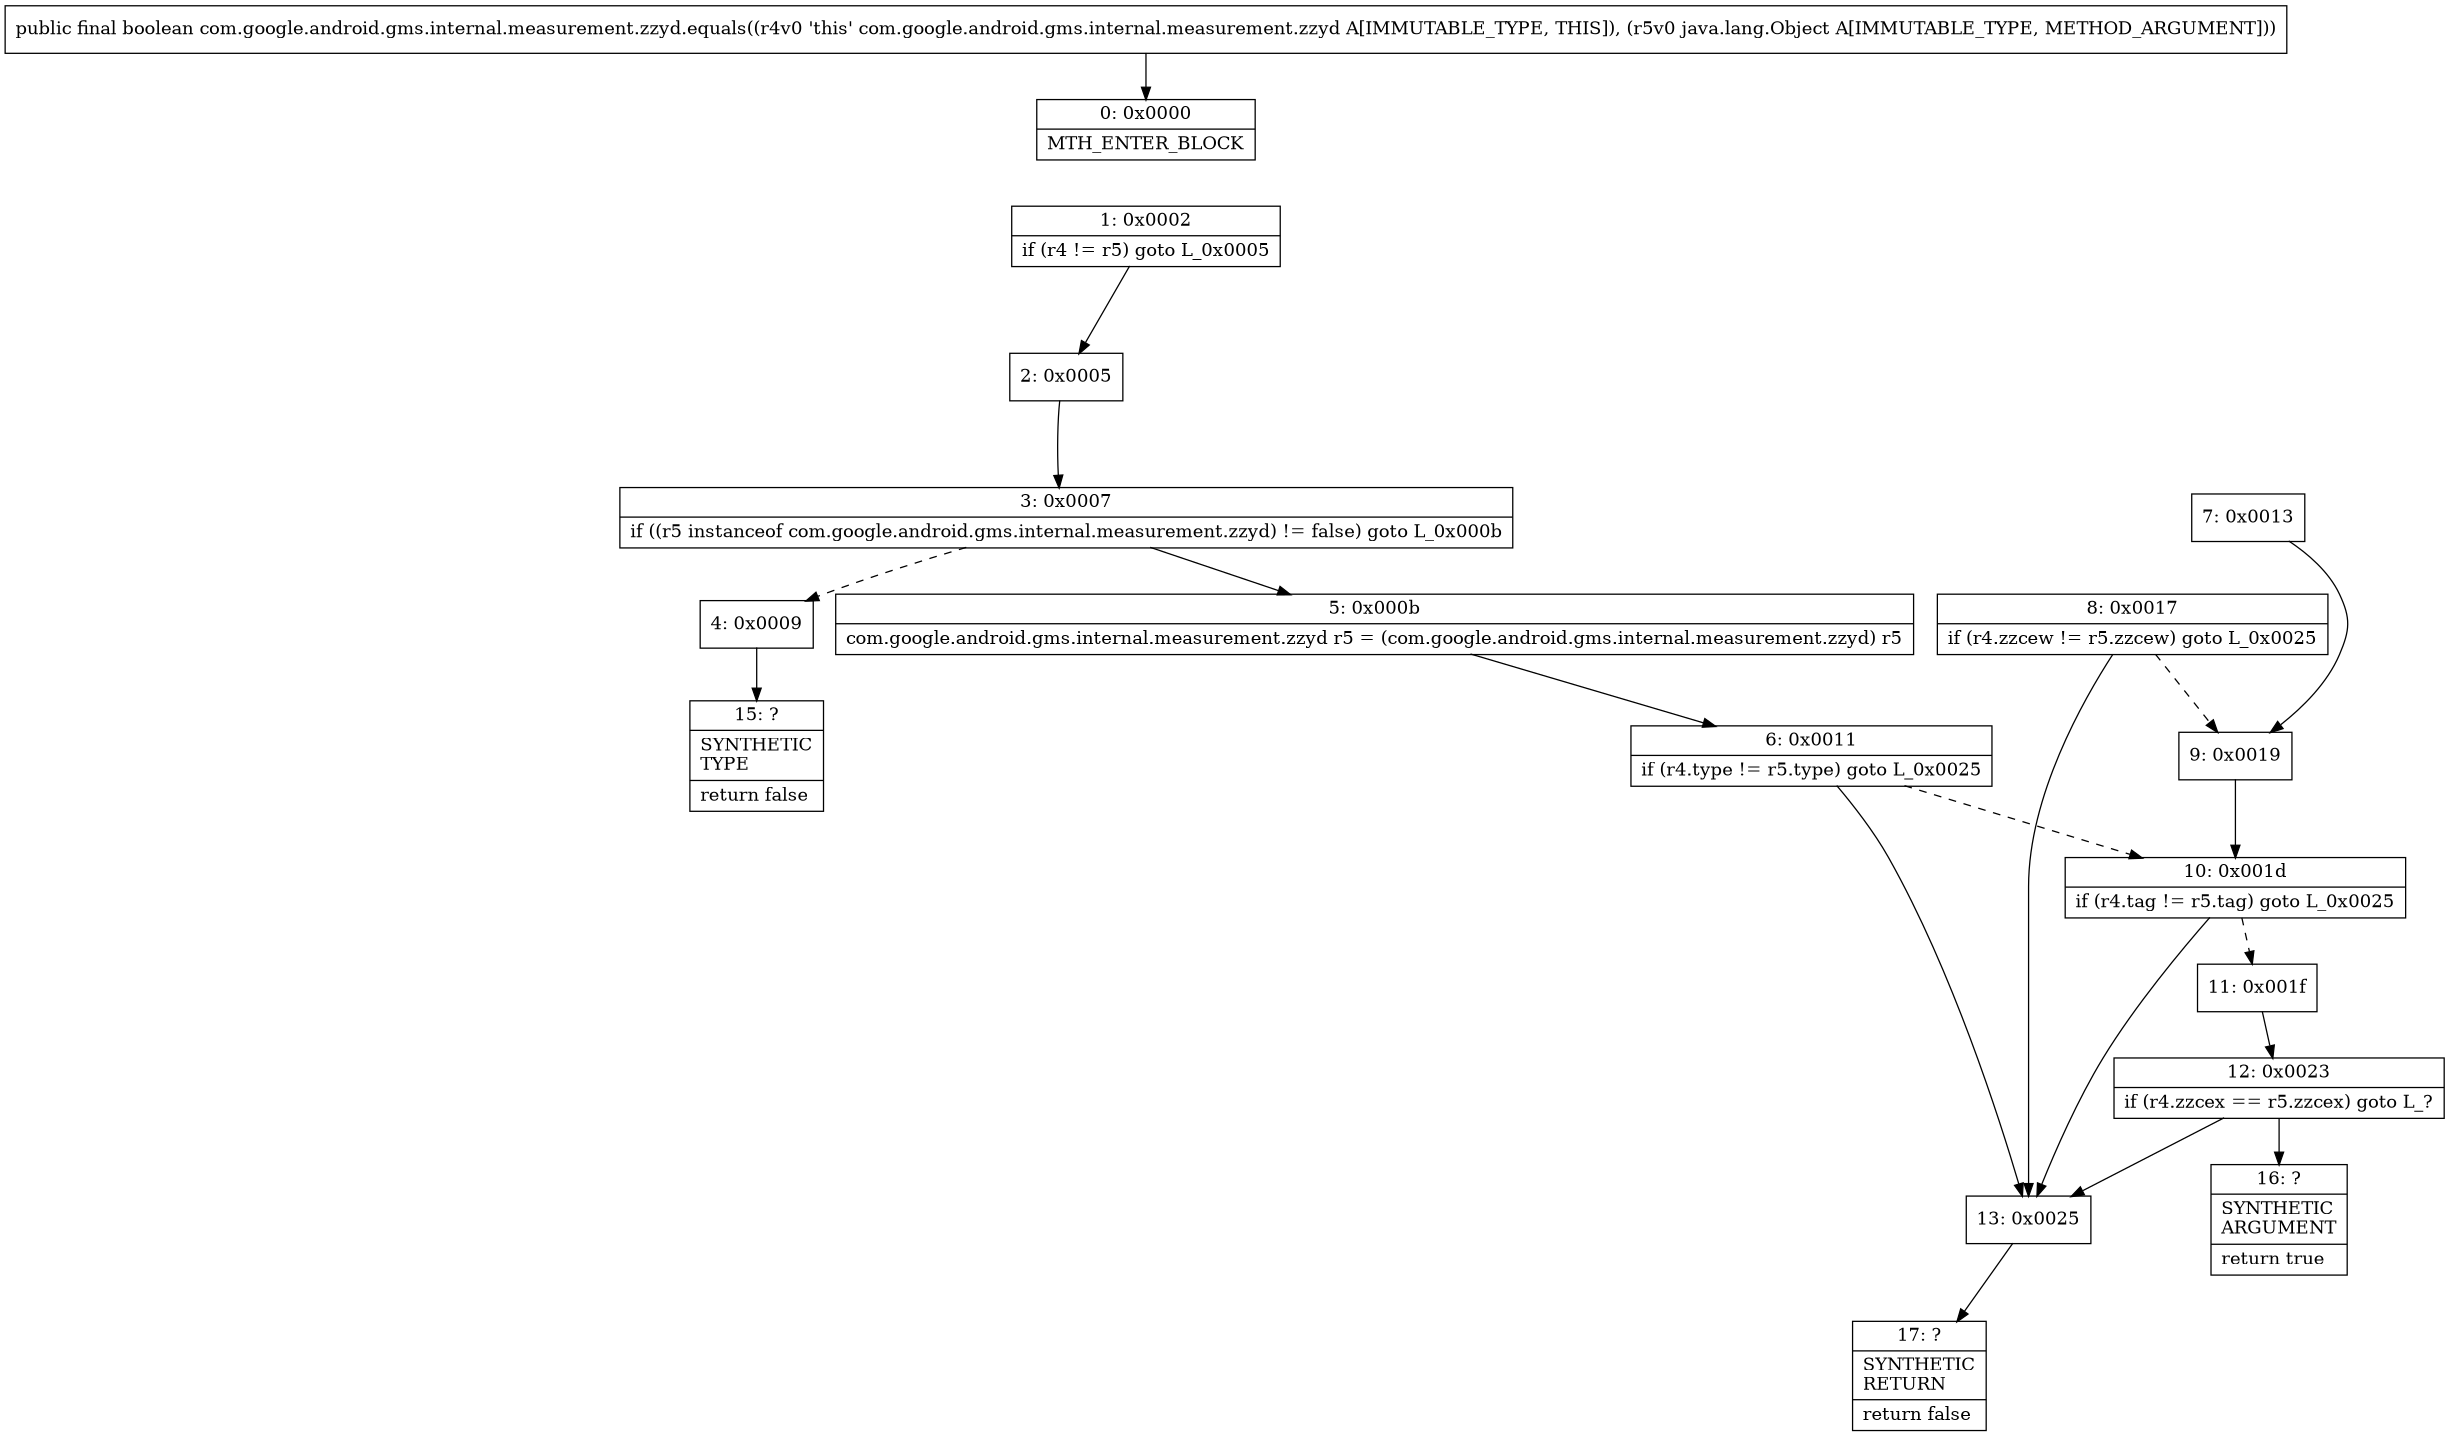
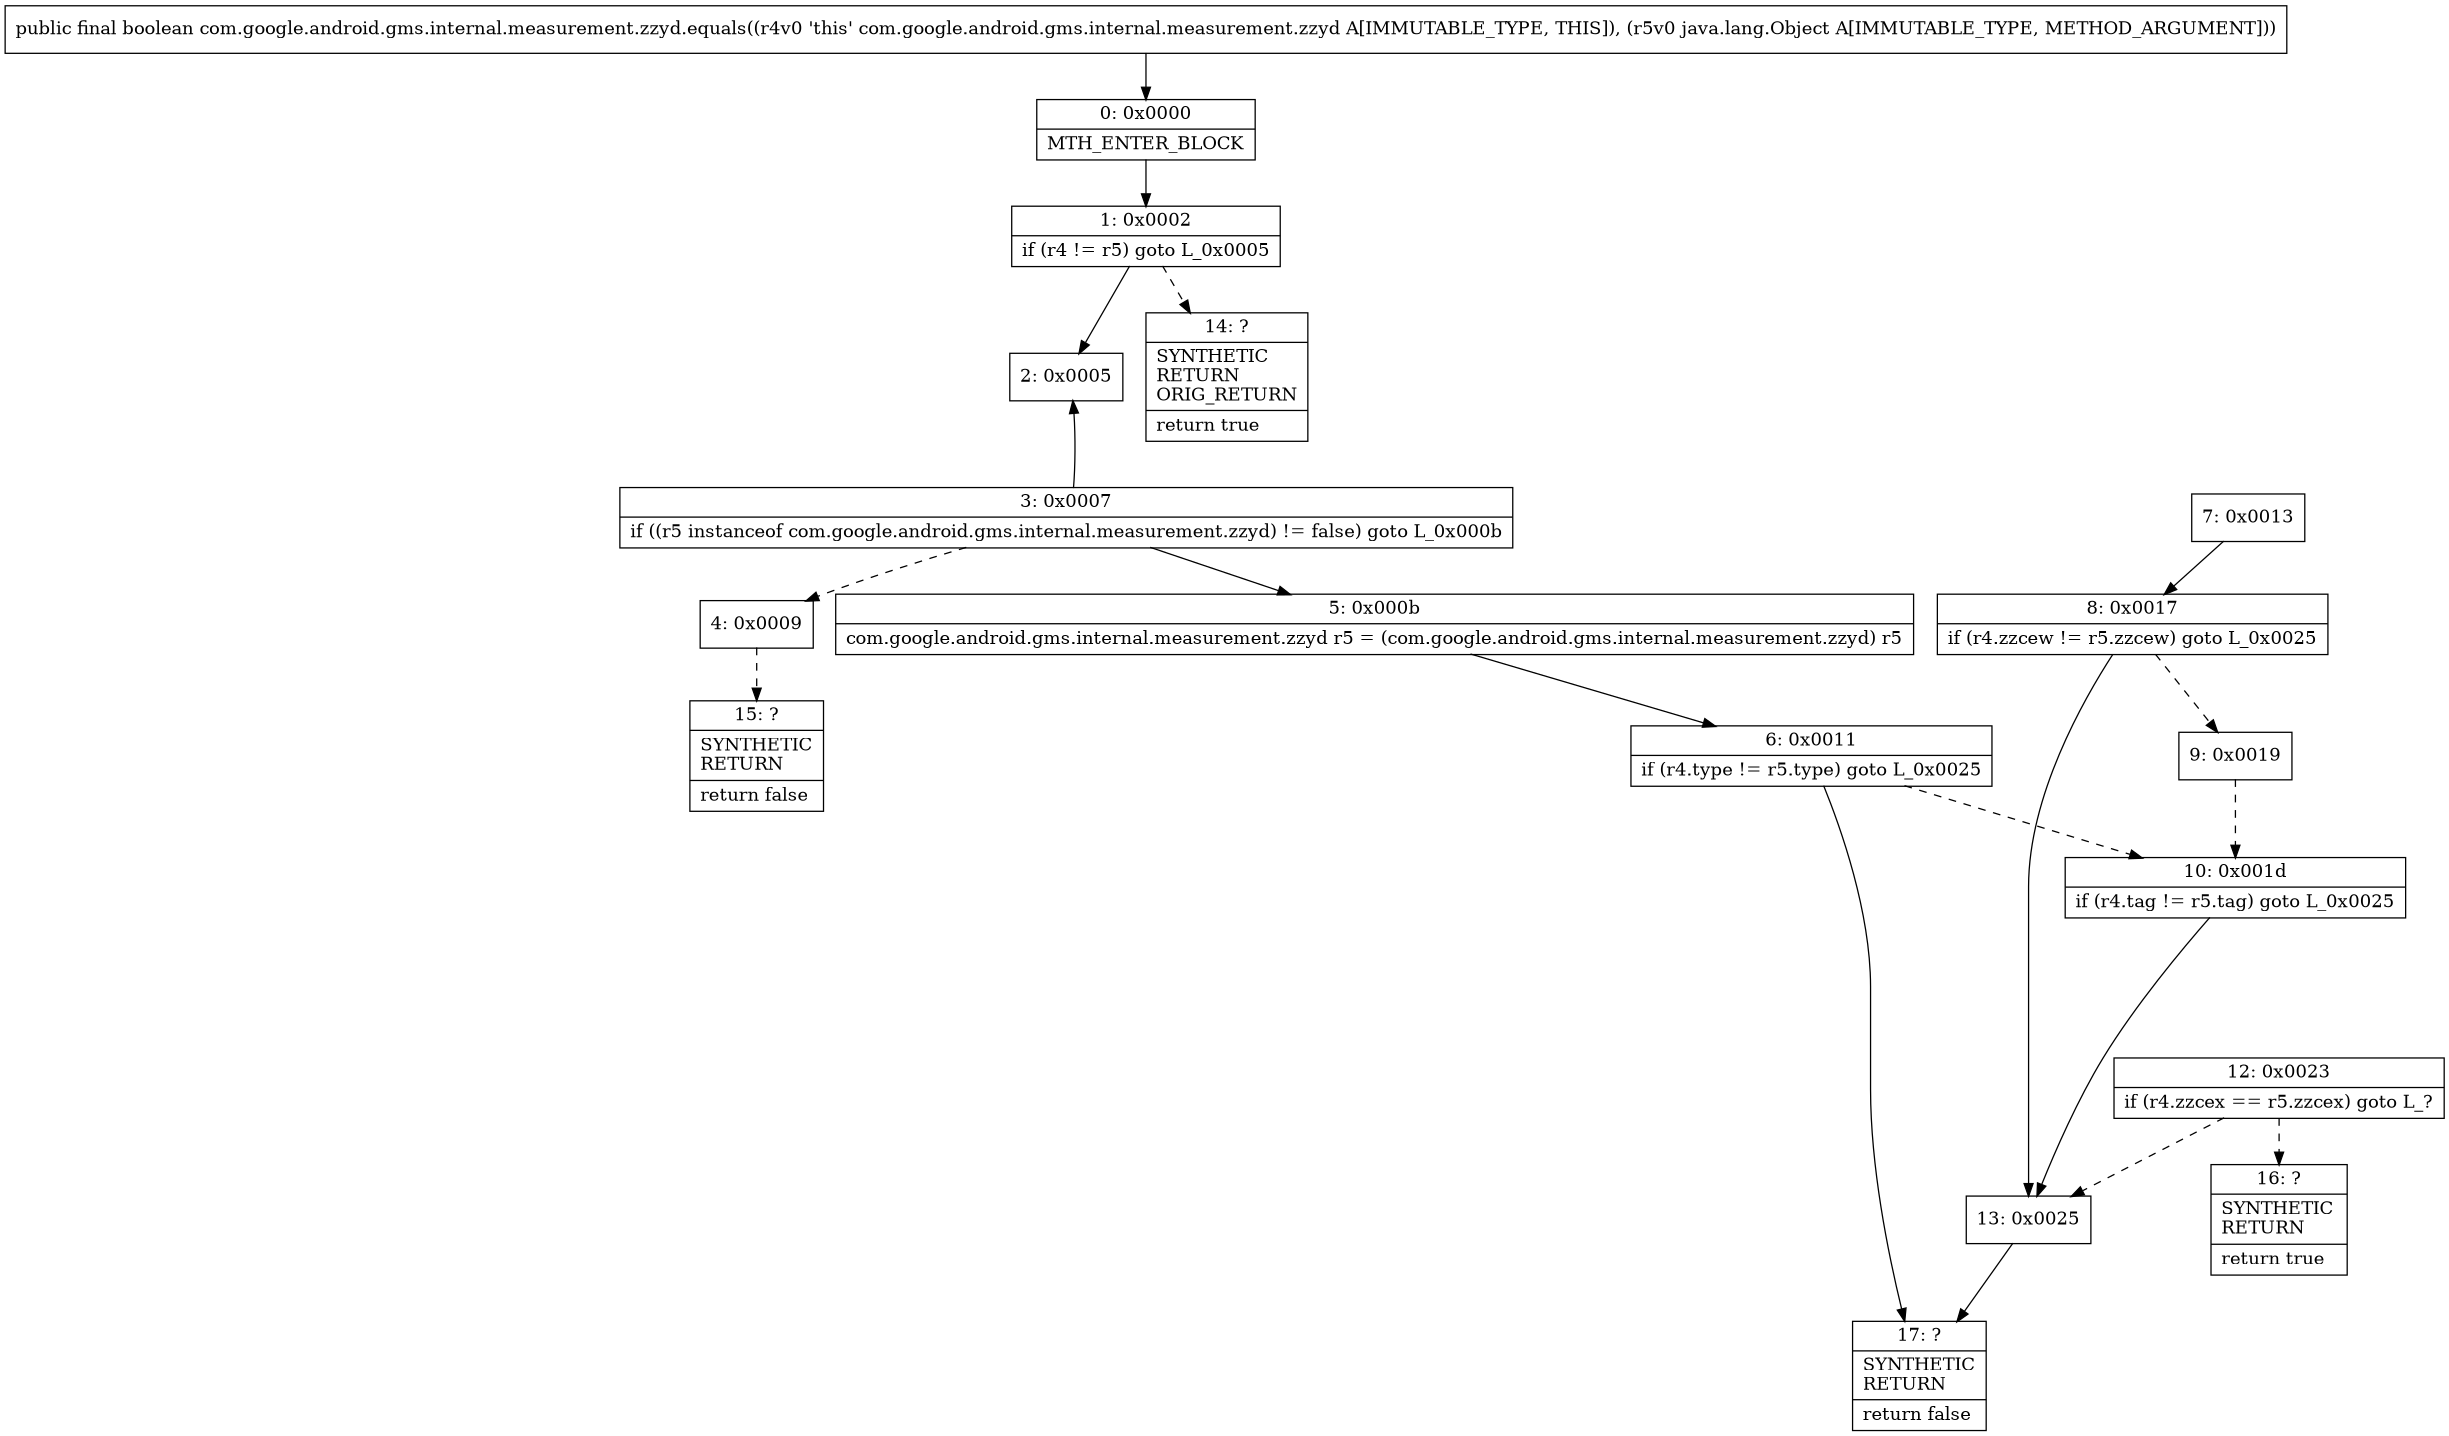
edge "0: 0x0000" -> "1: 0x0002": added
node "14: ?": added
edge "2: 0x0005" -> "3: 0x0007": reversed
edge "7: 0x0013" -> "9: 0x0019": now "7: 0x0013" -> "8: 0x0017"
edge "4: 0x0009" -> "15: ?": style solid -> dashed
node "15: ?": text "TYPE" -> "RETURN"
edge "9: 0x0019" -> "10: 0x001d": style solid -> dashed
edge "6: 0x0011" -> "13: 0x0025": now "6: 0x0011" -> "17: ?"
node "11: 0x001f": removed
edge "12: 0x0023" -> "16: ?": style solid -> dashed
edge "12: 0x0023" -> "13: 0x0025": style solid -> dashed
node "16: ?": text "ARGUMENT" -> "RETURN"
